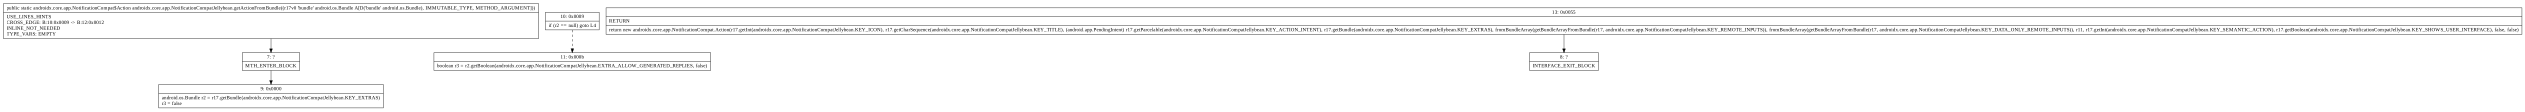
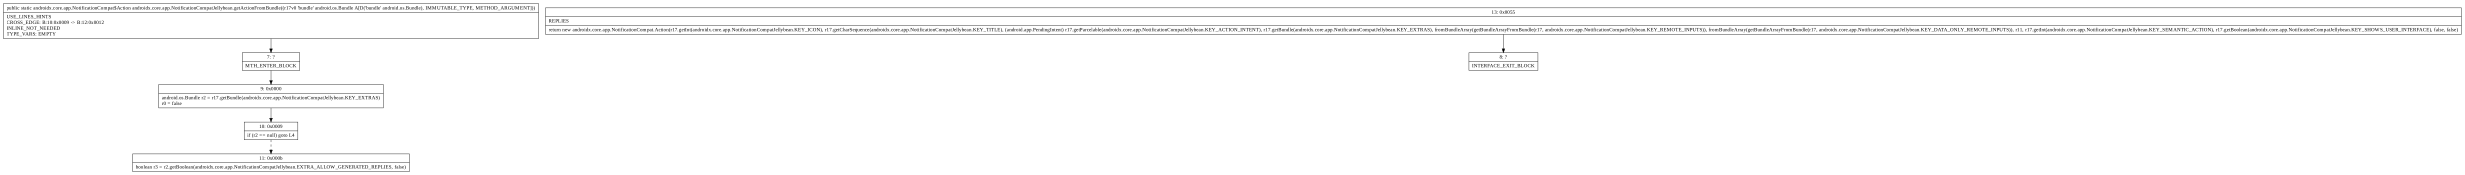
node "13: 0x0055": text "RETURN" -> "REPLIES"
node "9: 0x0000": text "r3 = false" -> "r0 = false"
edge "9: 0x0000" -> "10: 0x0009": added
